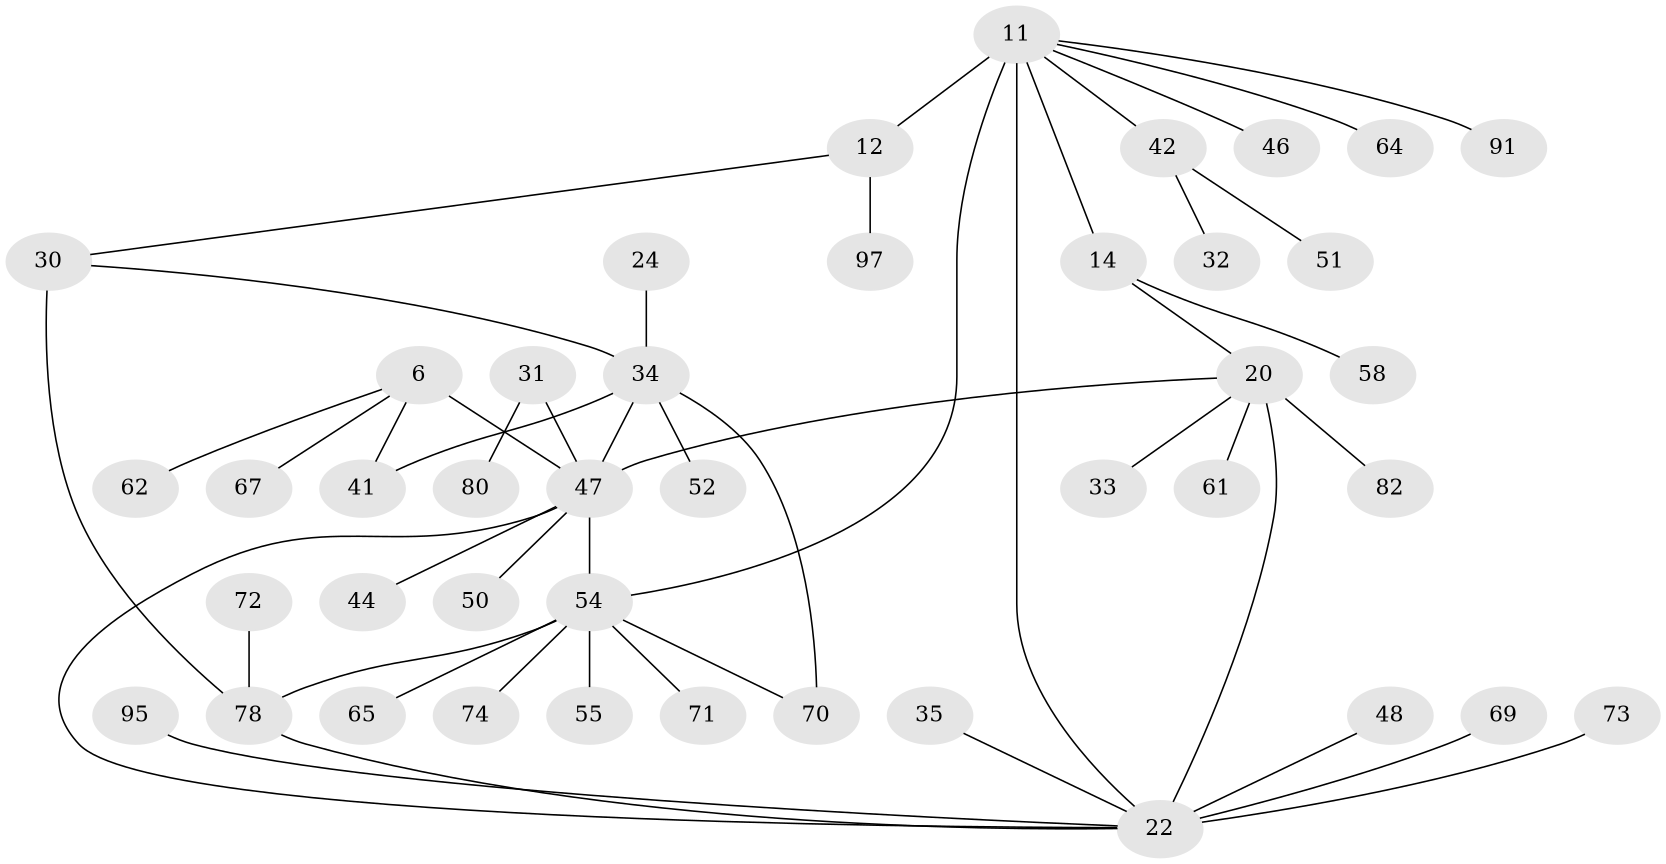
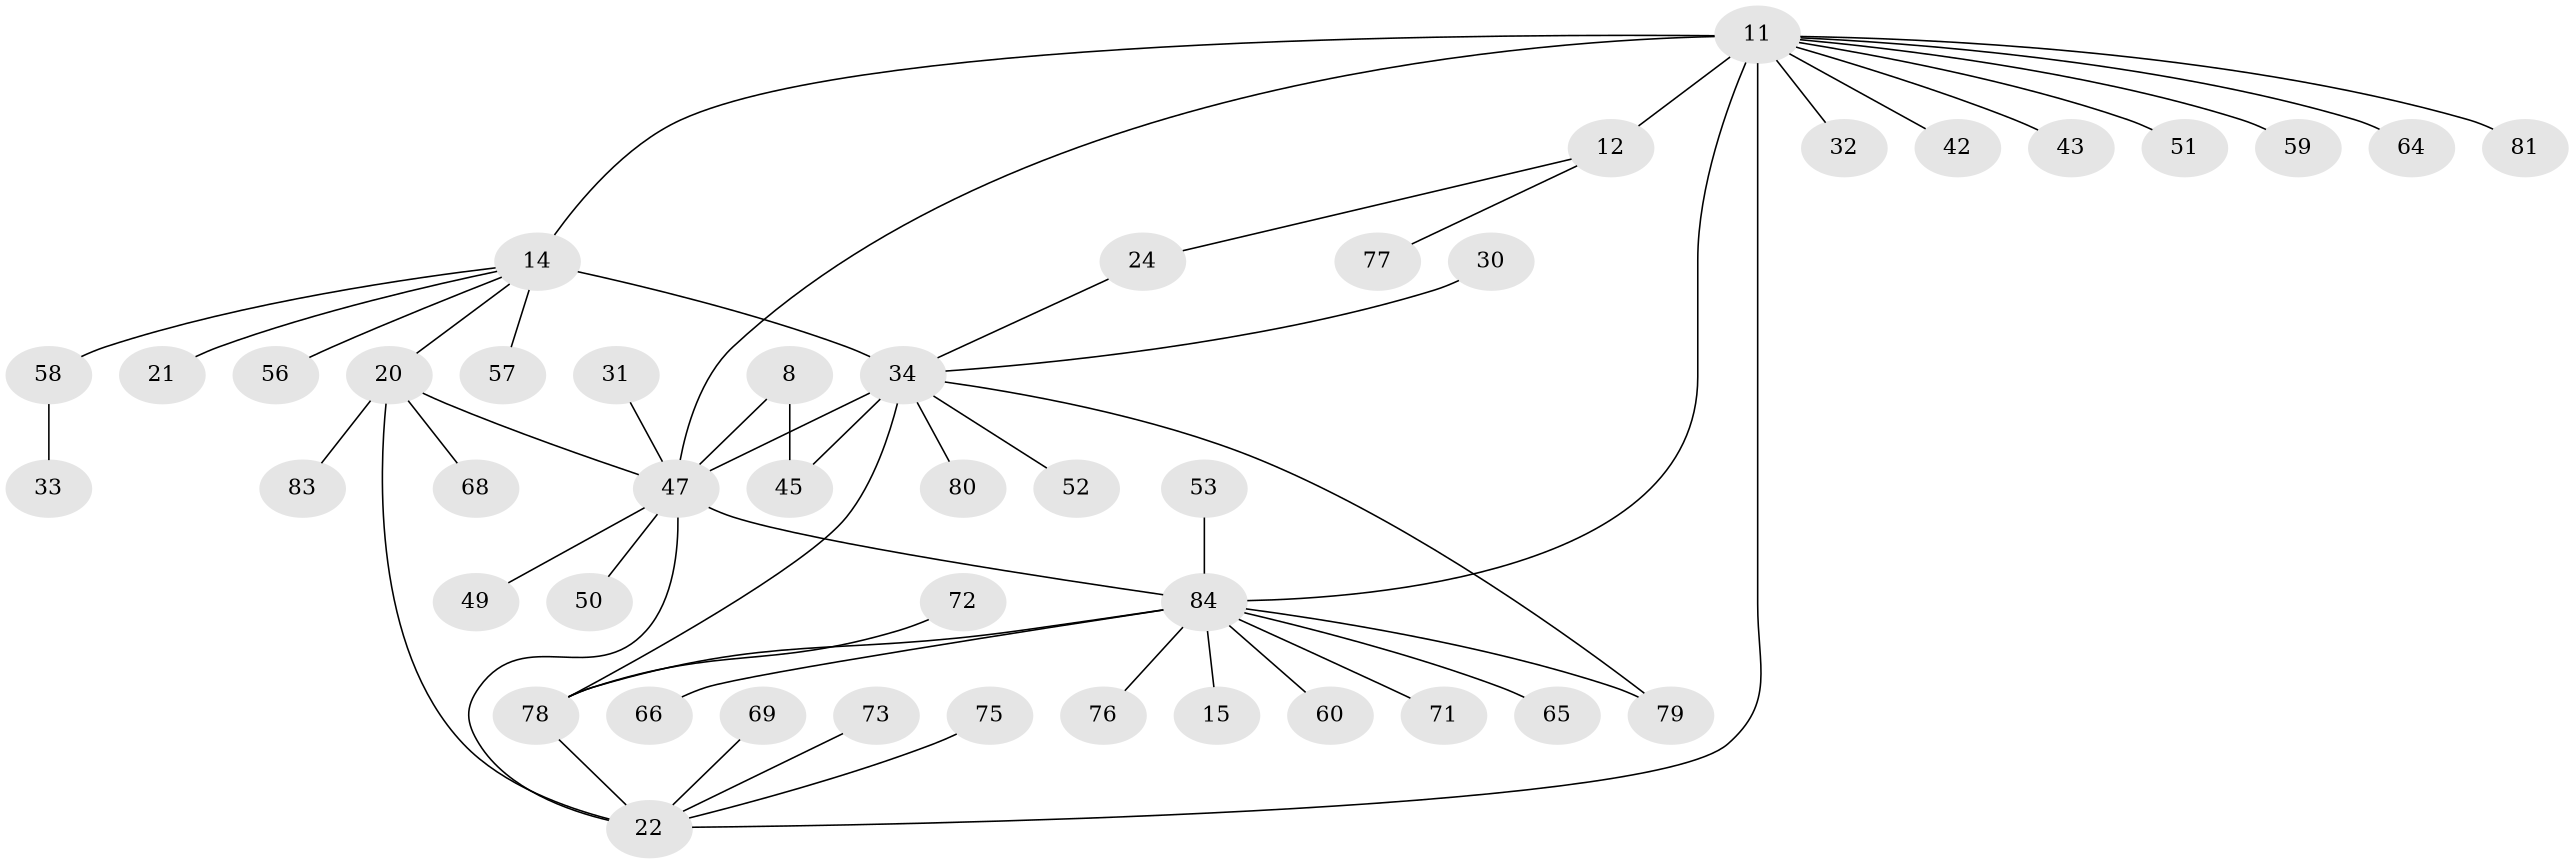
edge "11" -- "47": added
node "46": label "46" -> "43"
node "91": label "91" -> "81"
node "59": added
edge "12" -- "30": now "12" -- "24"
edge "42" -- "32": now "11" -- "32"
edge "42" -- "51": now "11" -- "51"
node "97": label "97" -> "77"
edge "14" -- "34": added
node "21": added
node "56": added
node "6": label "6" -> "8"
node "57": added
edge "31" -- "80": now "34" -- "80"
edge "20" -- "33": now "58" -- "33"
node "62": removed
node "67": removed
node "41": label "41" -> "45"
node "53": added
node "61": label "61" -> "68"
node "82": label "82" -> "83"
edge "30" -- "78": now "34" -- "78"
node "44": label "44" -> "49"
node "54": label "54" -> "84"
node "95": label "95" -> "75"
node "74": label "74" -> "76"
node "55": label "55" -> "15"
node "66": added
node "70": label "70" -> "79"
node "35": removed
node "60": added
node "48": removed
